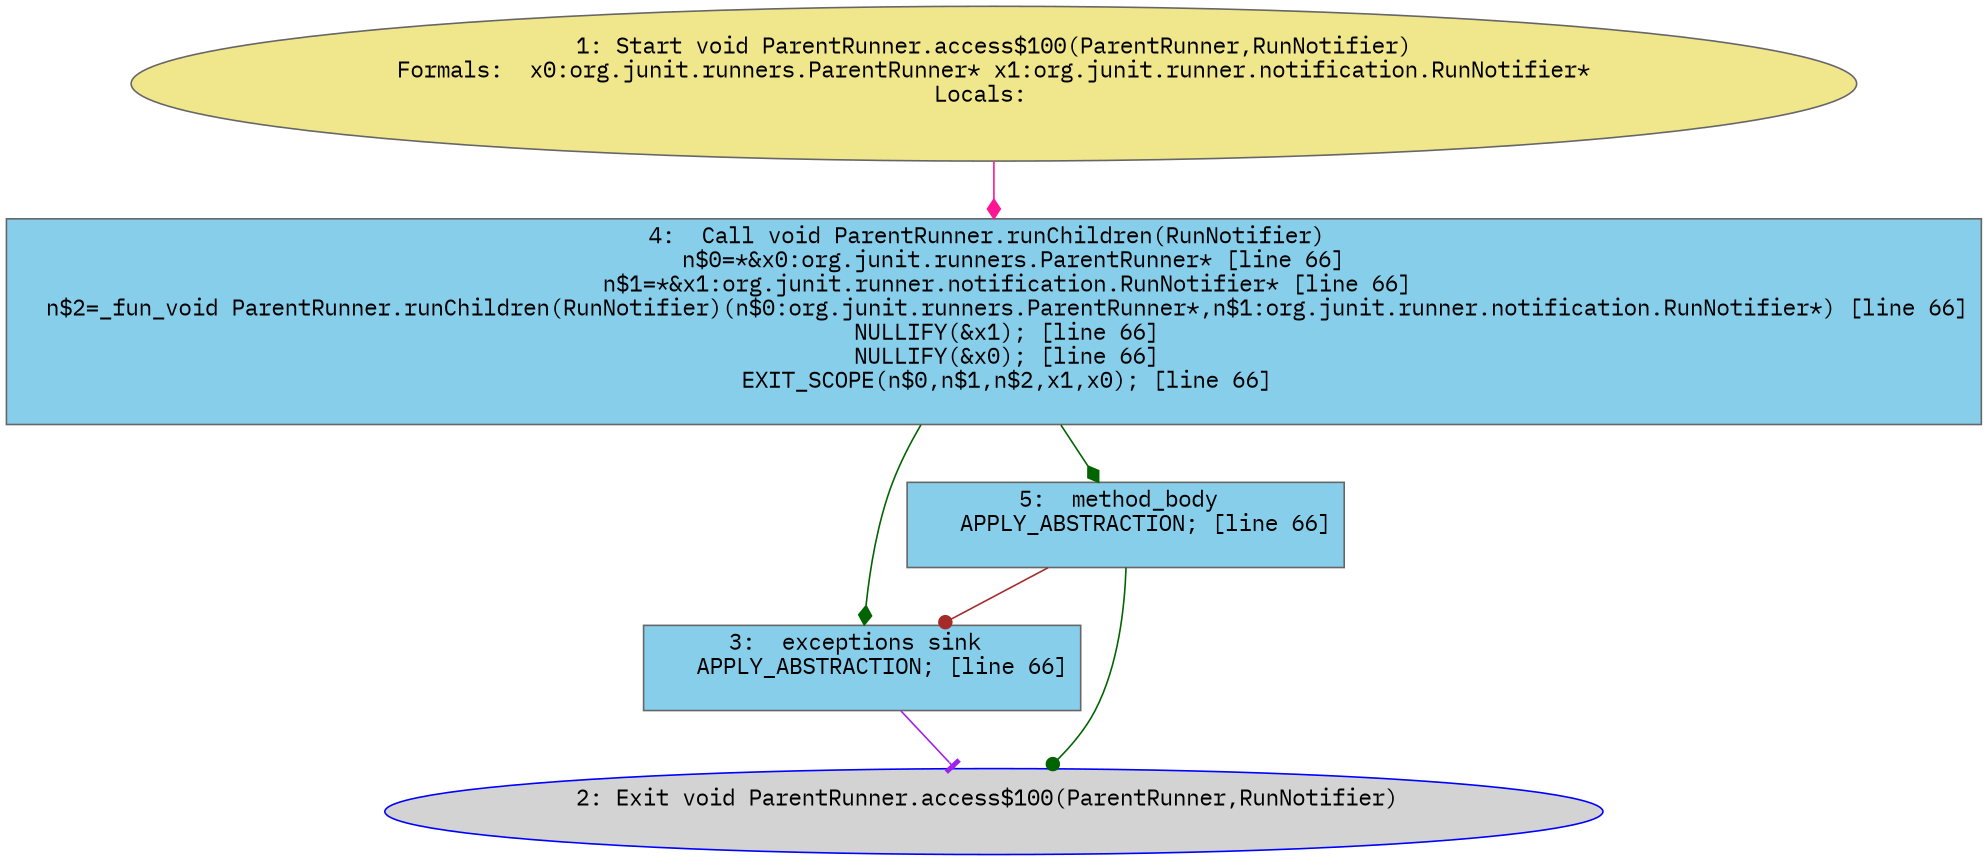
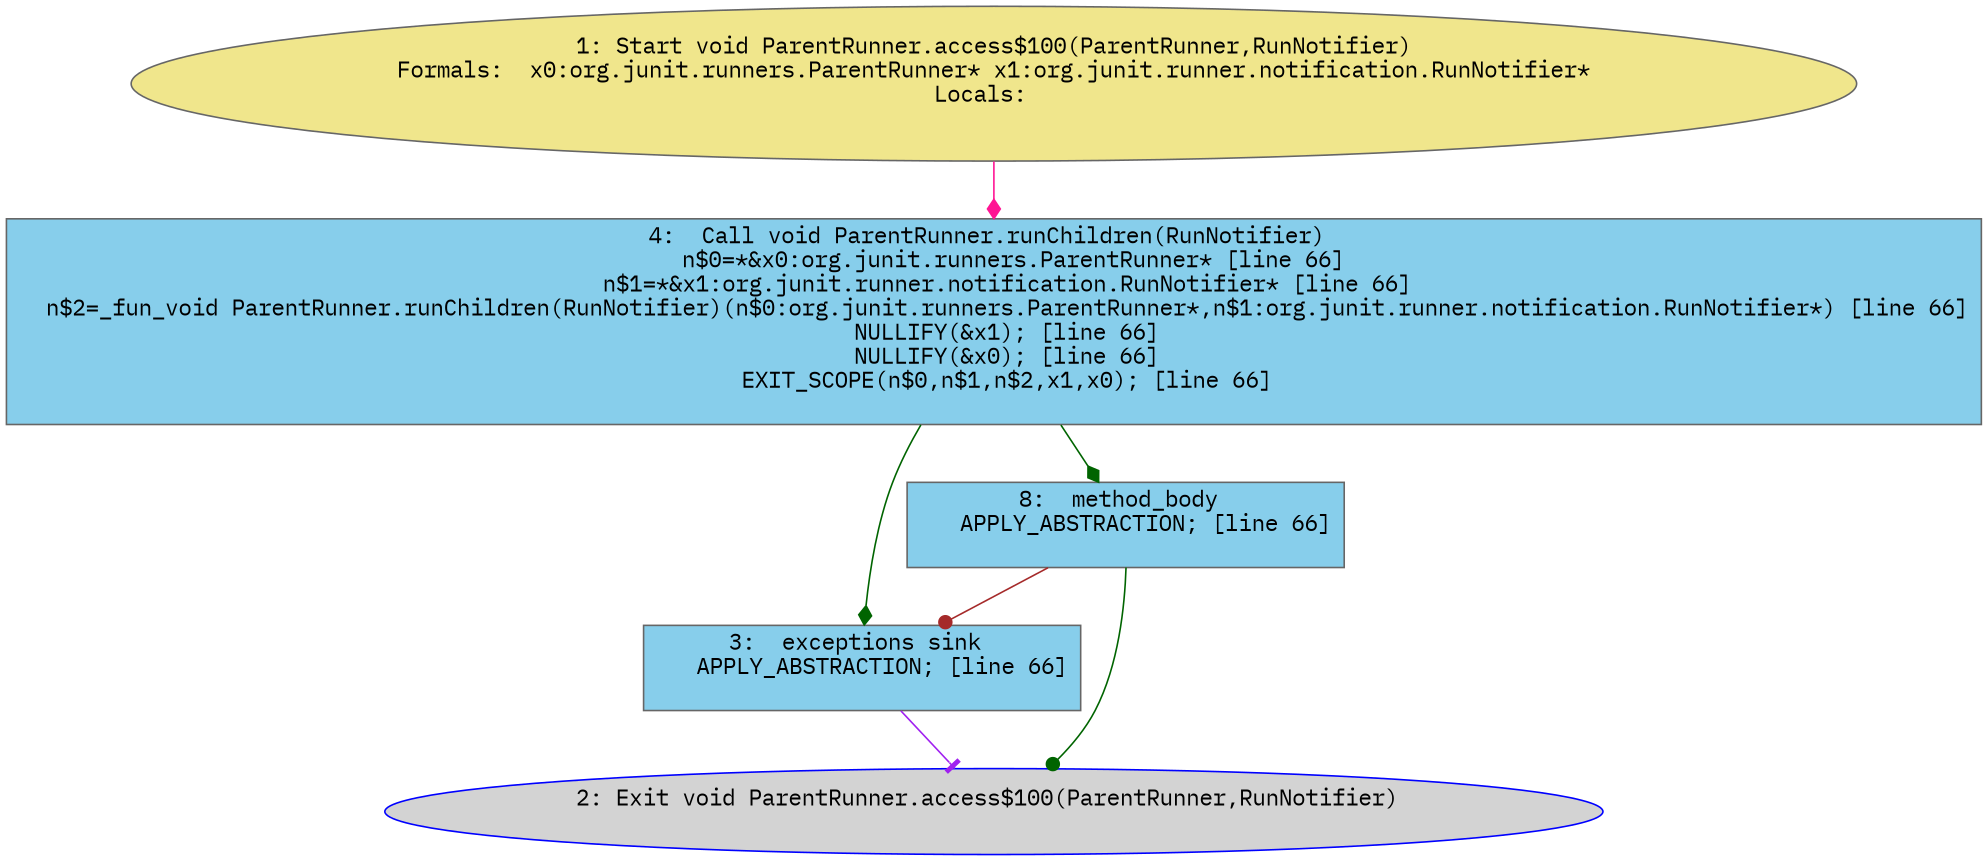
node "5:  method_body APPLY_ABSTRACTION; [line 66]": label "5:  method_body APPLY_ABSTRACTION; [line 66]" -> "8:  method_body APPLY_ABSTRACTION; [line 66]"
